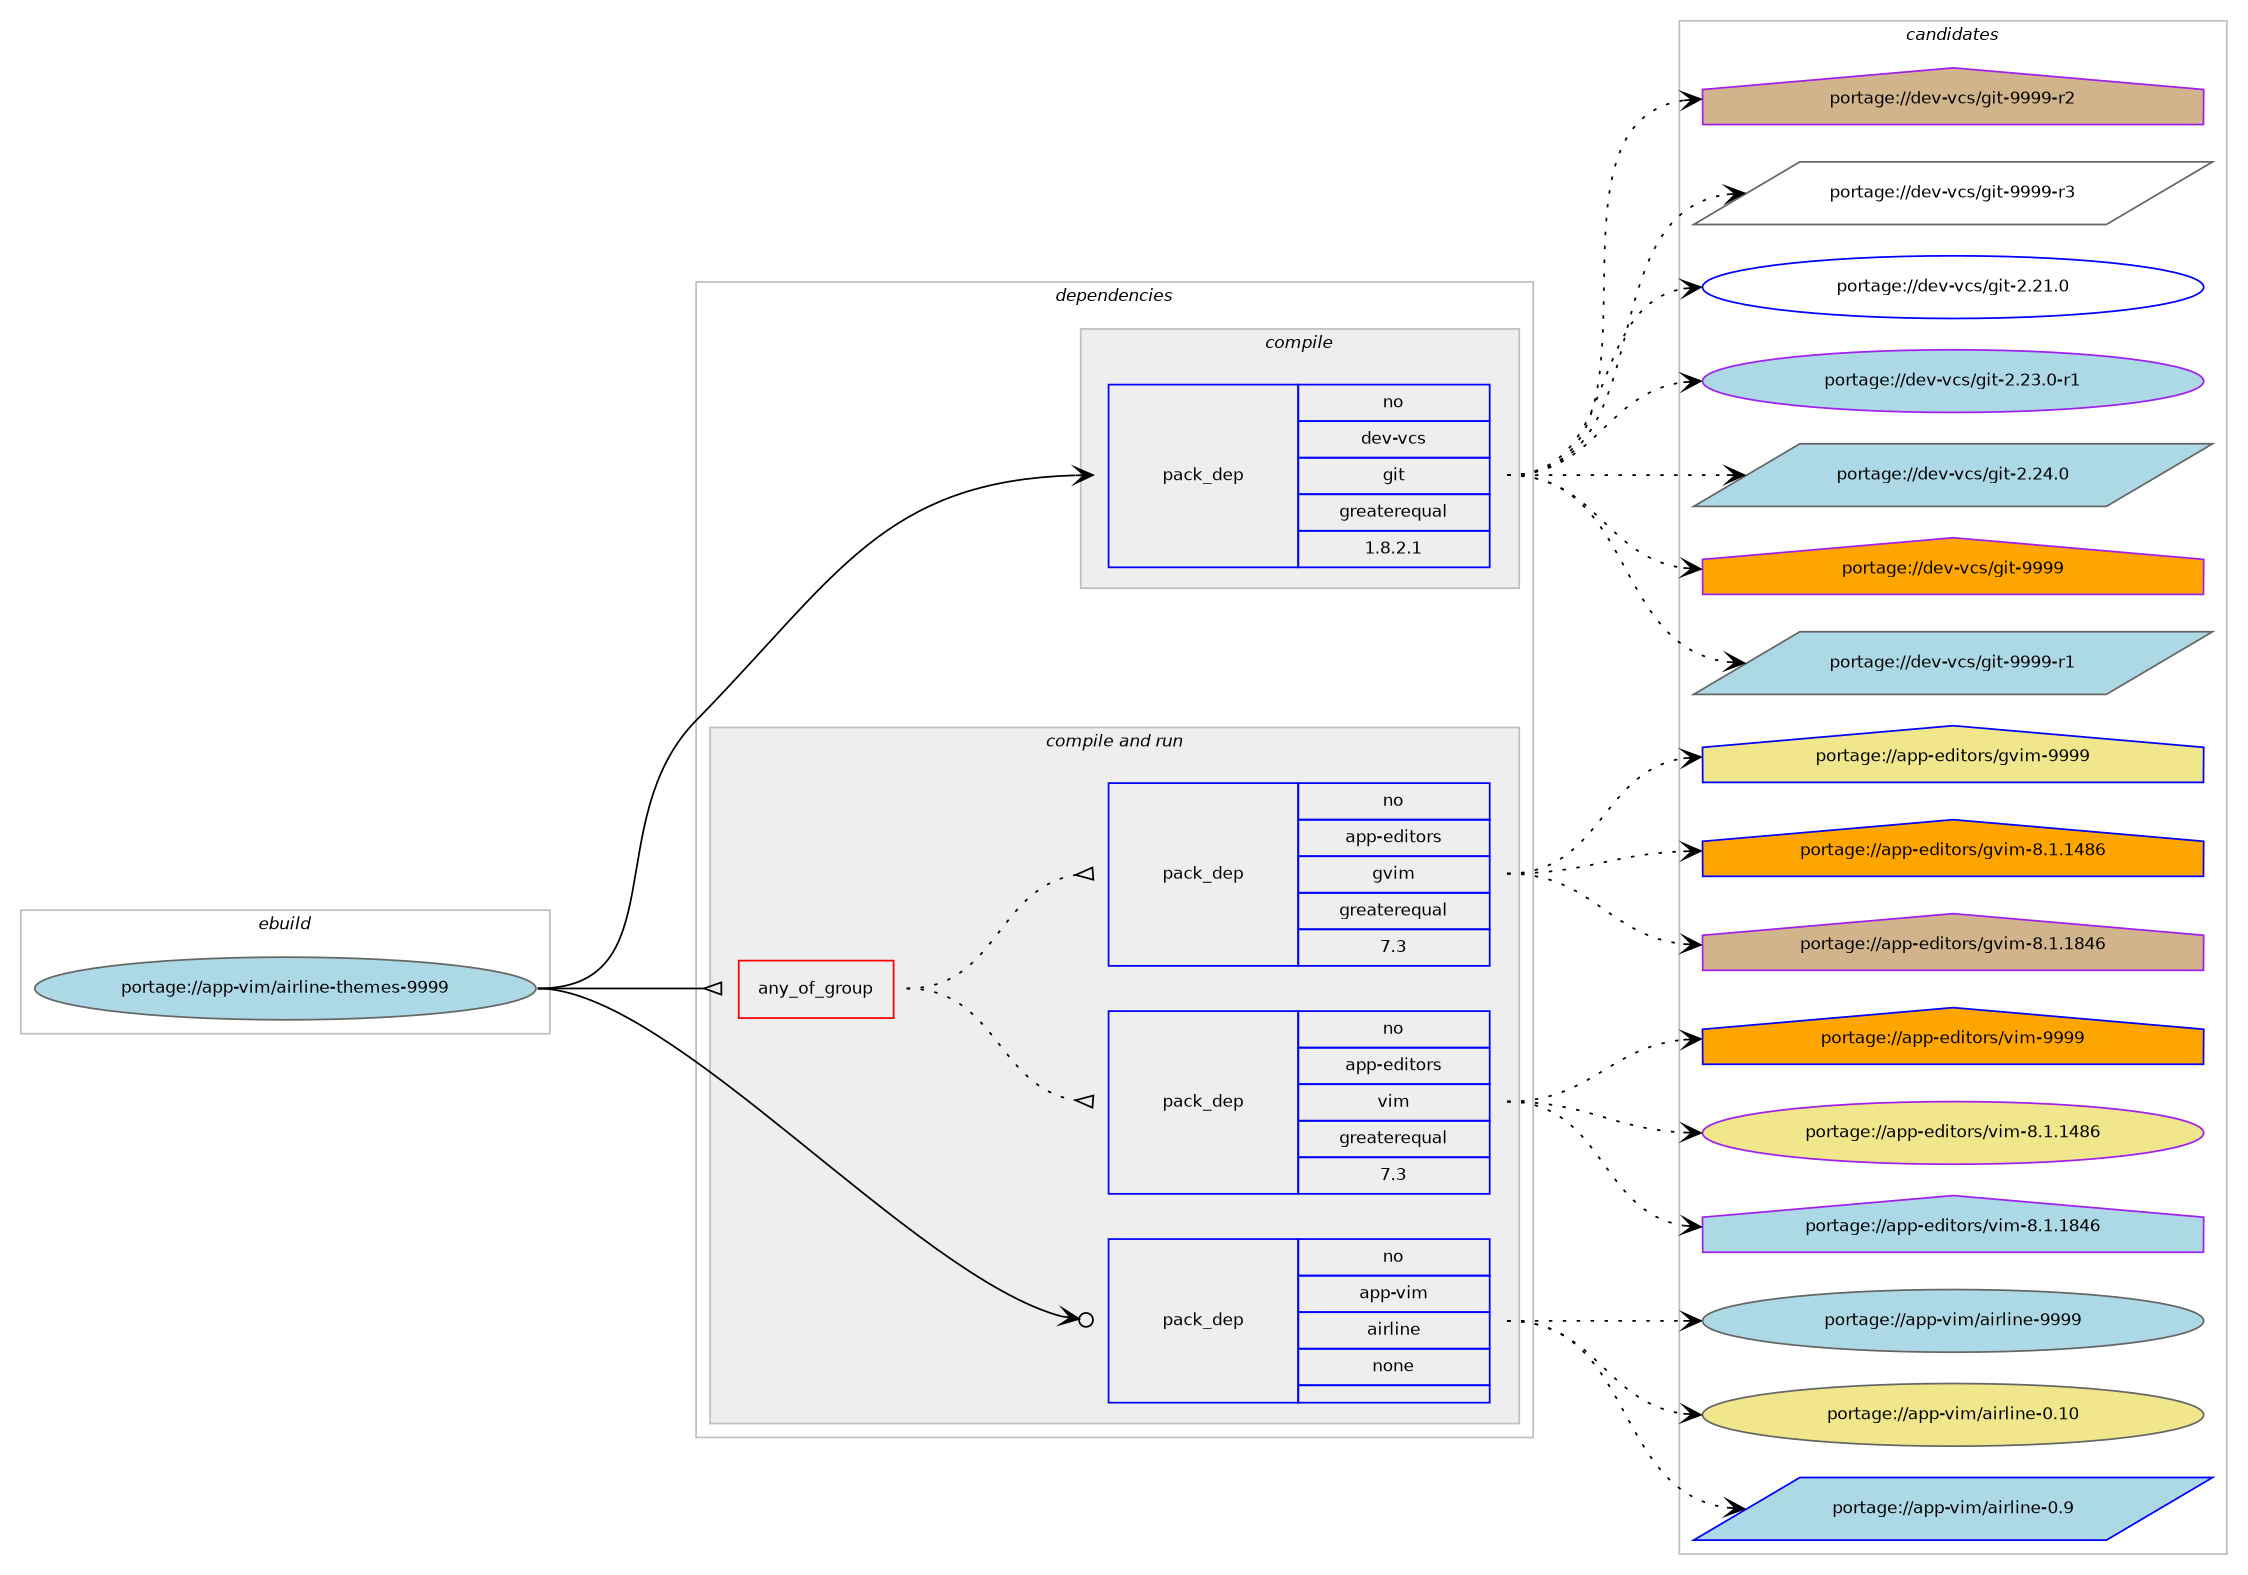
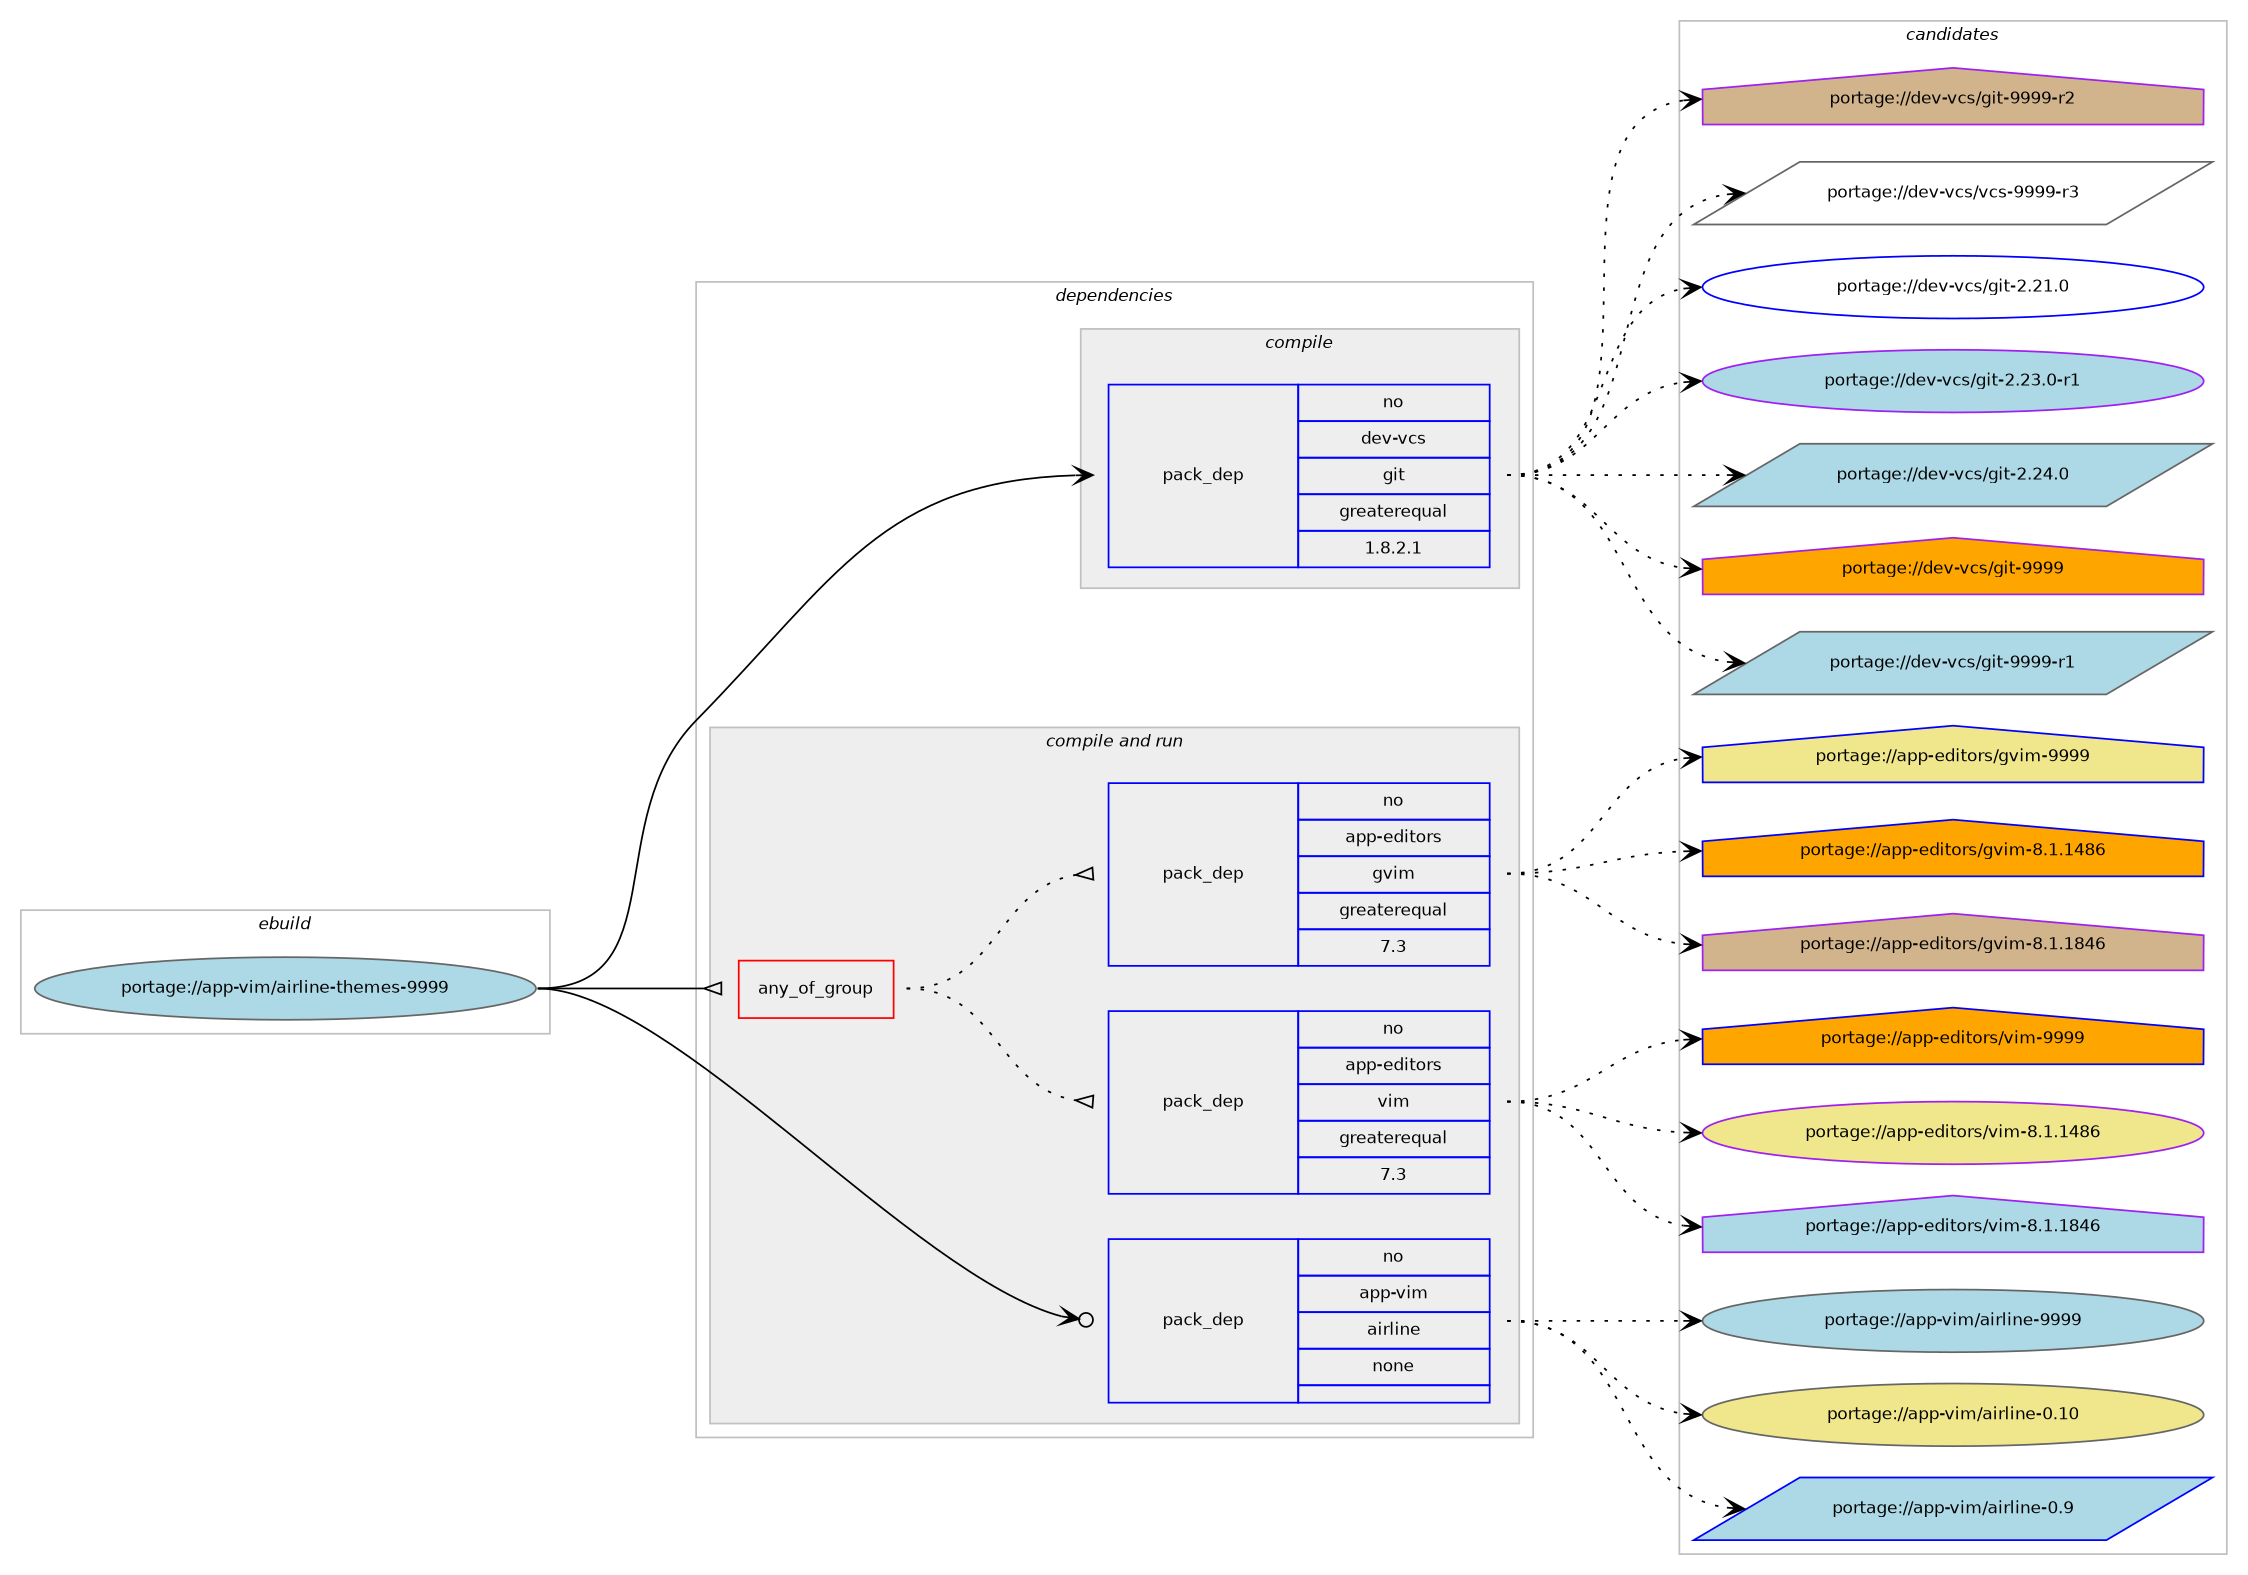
node "portage://dev-vcs/git-9999-r3": label "portage://dev-vcs/git-9999-r3" -> "portage://dev-vcs/vcs-9999-r3"
